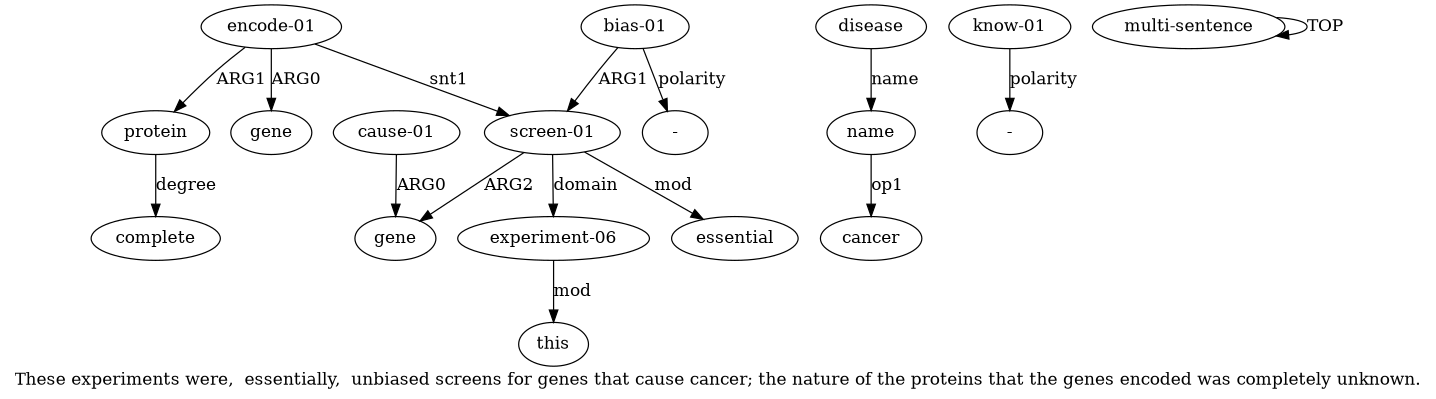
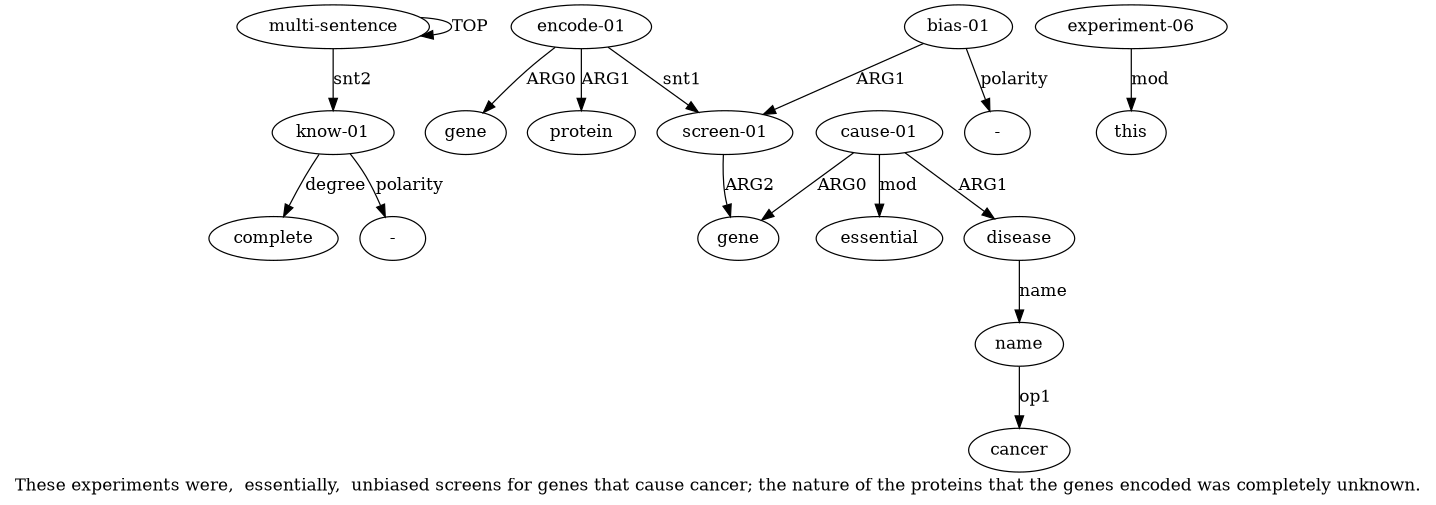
edge "multi-sentence" -> "know-01": added, label "snt2"
edge "protein" -> "complete": now "know-01" -> "complete"
edge "screen-01" -> "experiment-06": removed, label "domain"
edge "cause-01" -> "disease": added, label "ARG1"
edge "screen-01" -> "essential": now "cause-01" -> "essential"
